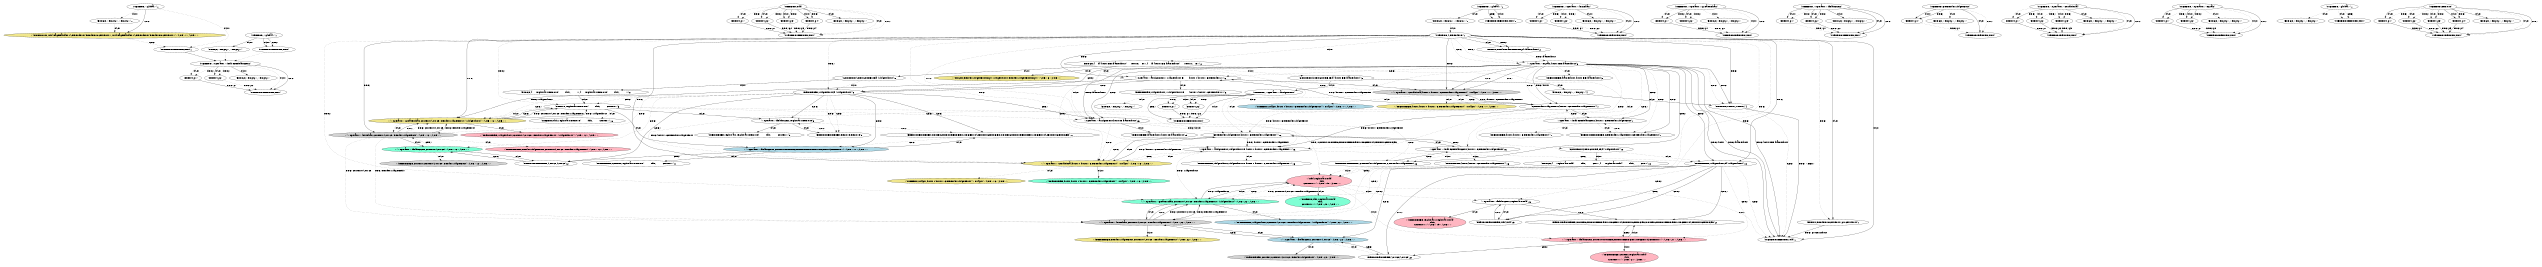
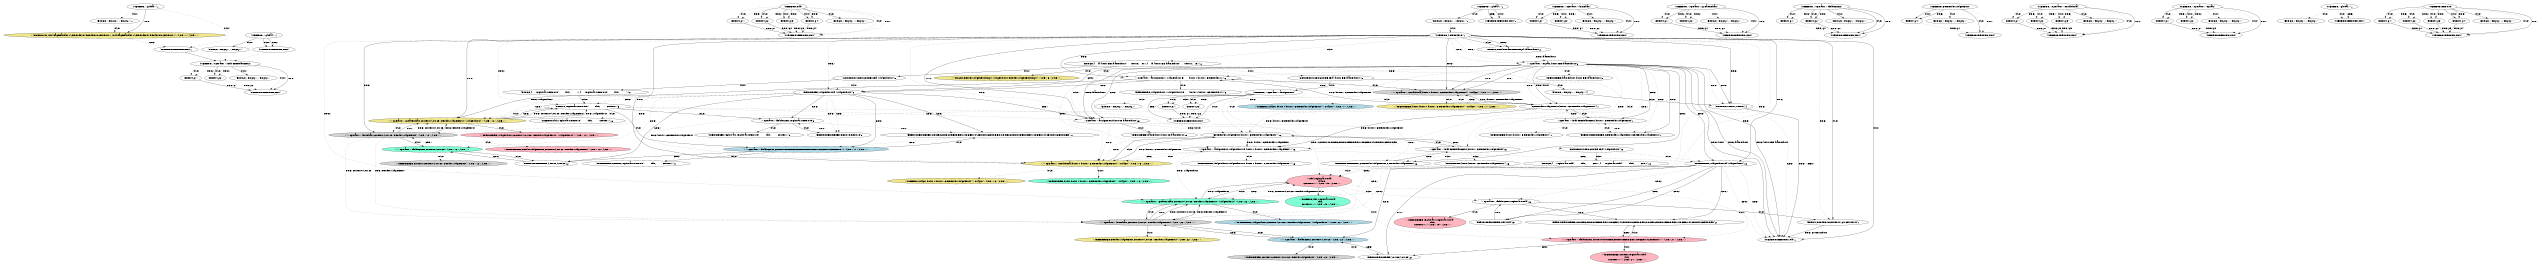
edge "(METHOD,SetRenderer)" -> "(<operator>.assignment,host_ = frame_host)": style dotted -> solid
node "<(Add,registrar_.Add( this, content::...)<SUB>19</SUB>>": label "<(Add,registrar_.Add( this, content::...)<SUB>19</SUB>>" -> "<(Add,registrar_.Add( frame, content::...)<SUB>19</SUB>>"
edge "(<operator>.fieldAccess,registrar_.Add)" -> "(FIELD_IDENTIFIER,Add,Add)": now "(<operator>.fieldAccess,registrar_.Add)" -> "(PARAM,RenderProcessHost* process_host)"
